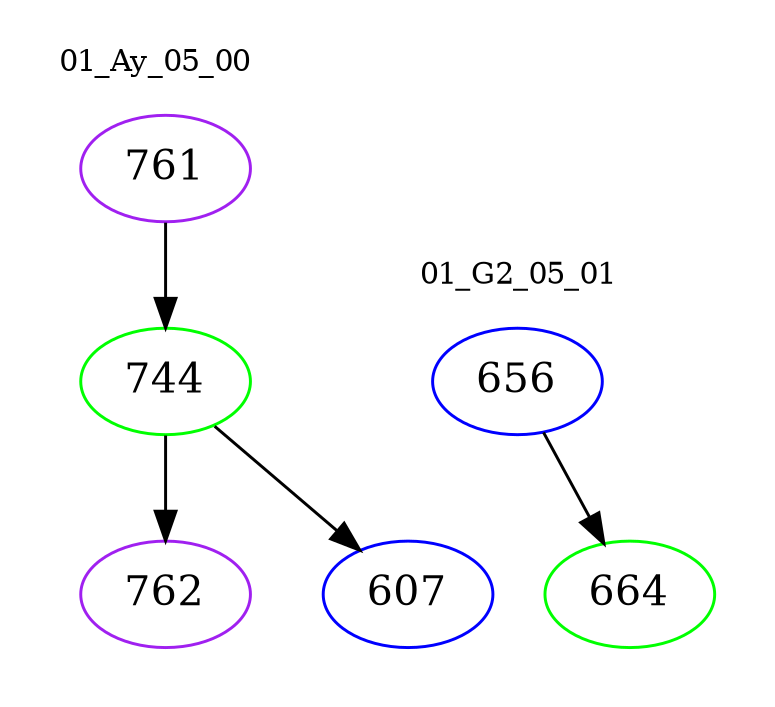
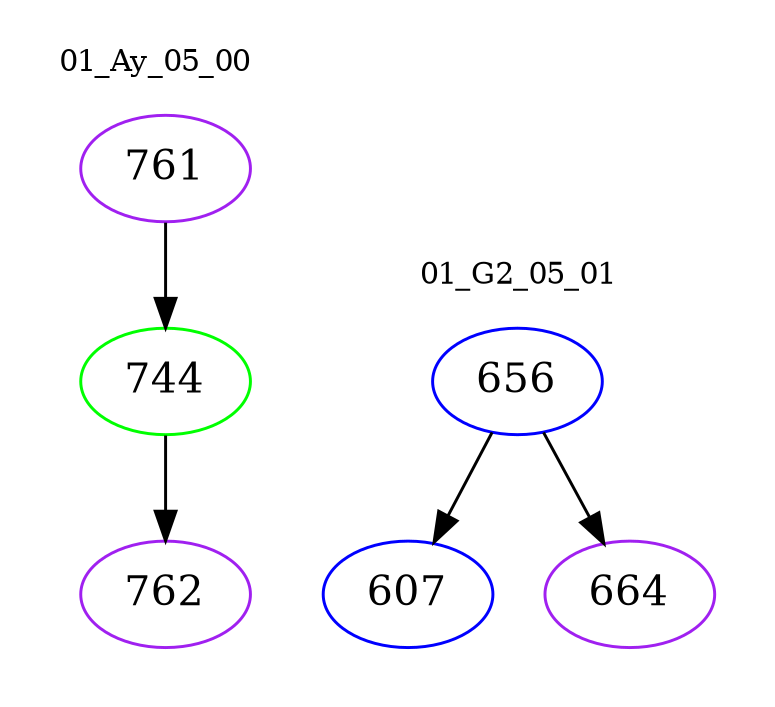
edge "744" -> "607": now "656" -> "607"
node "664": color green -> purple
